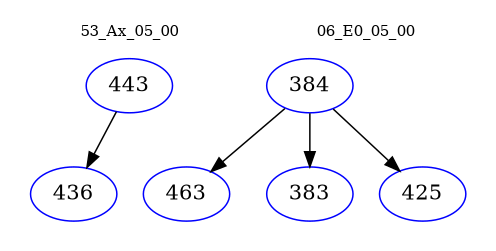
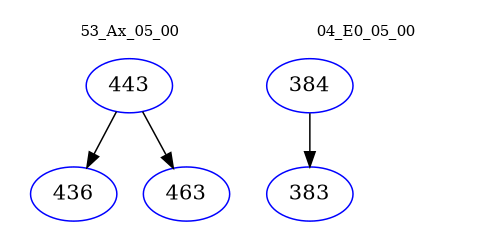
cluster "06_E0_05_00": label "06_E0_05_00" -> "04_E0_05_00"
edge "384" -> "463": now "443" -> "463"
node "425": removed
